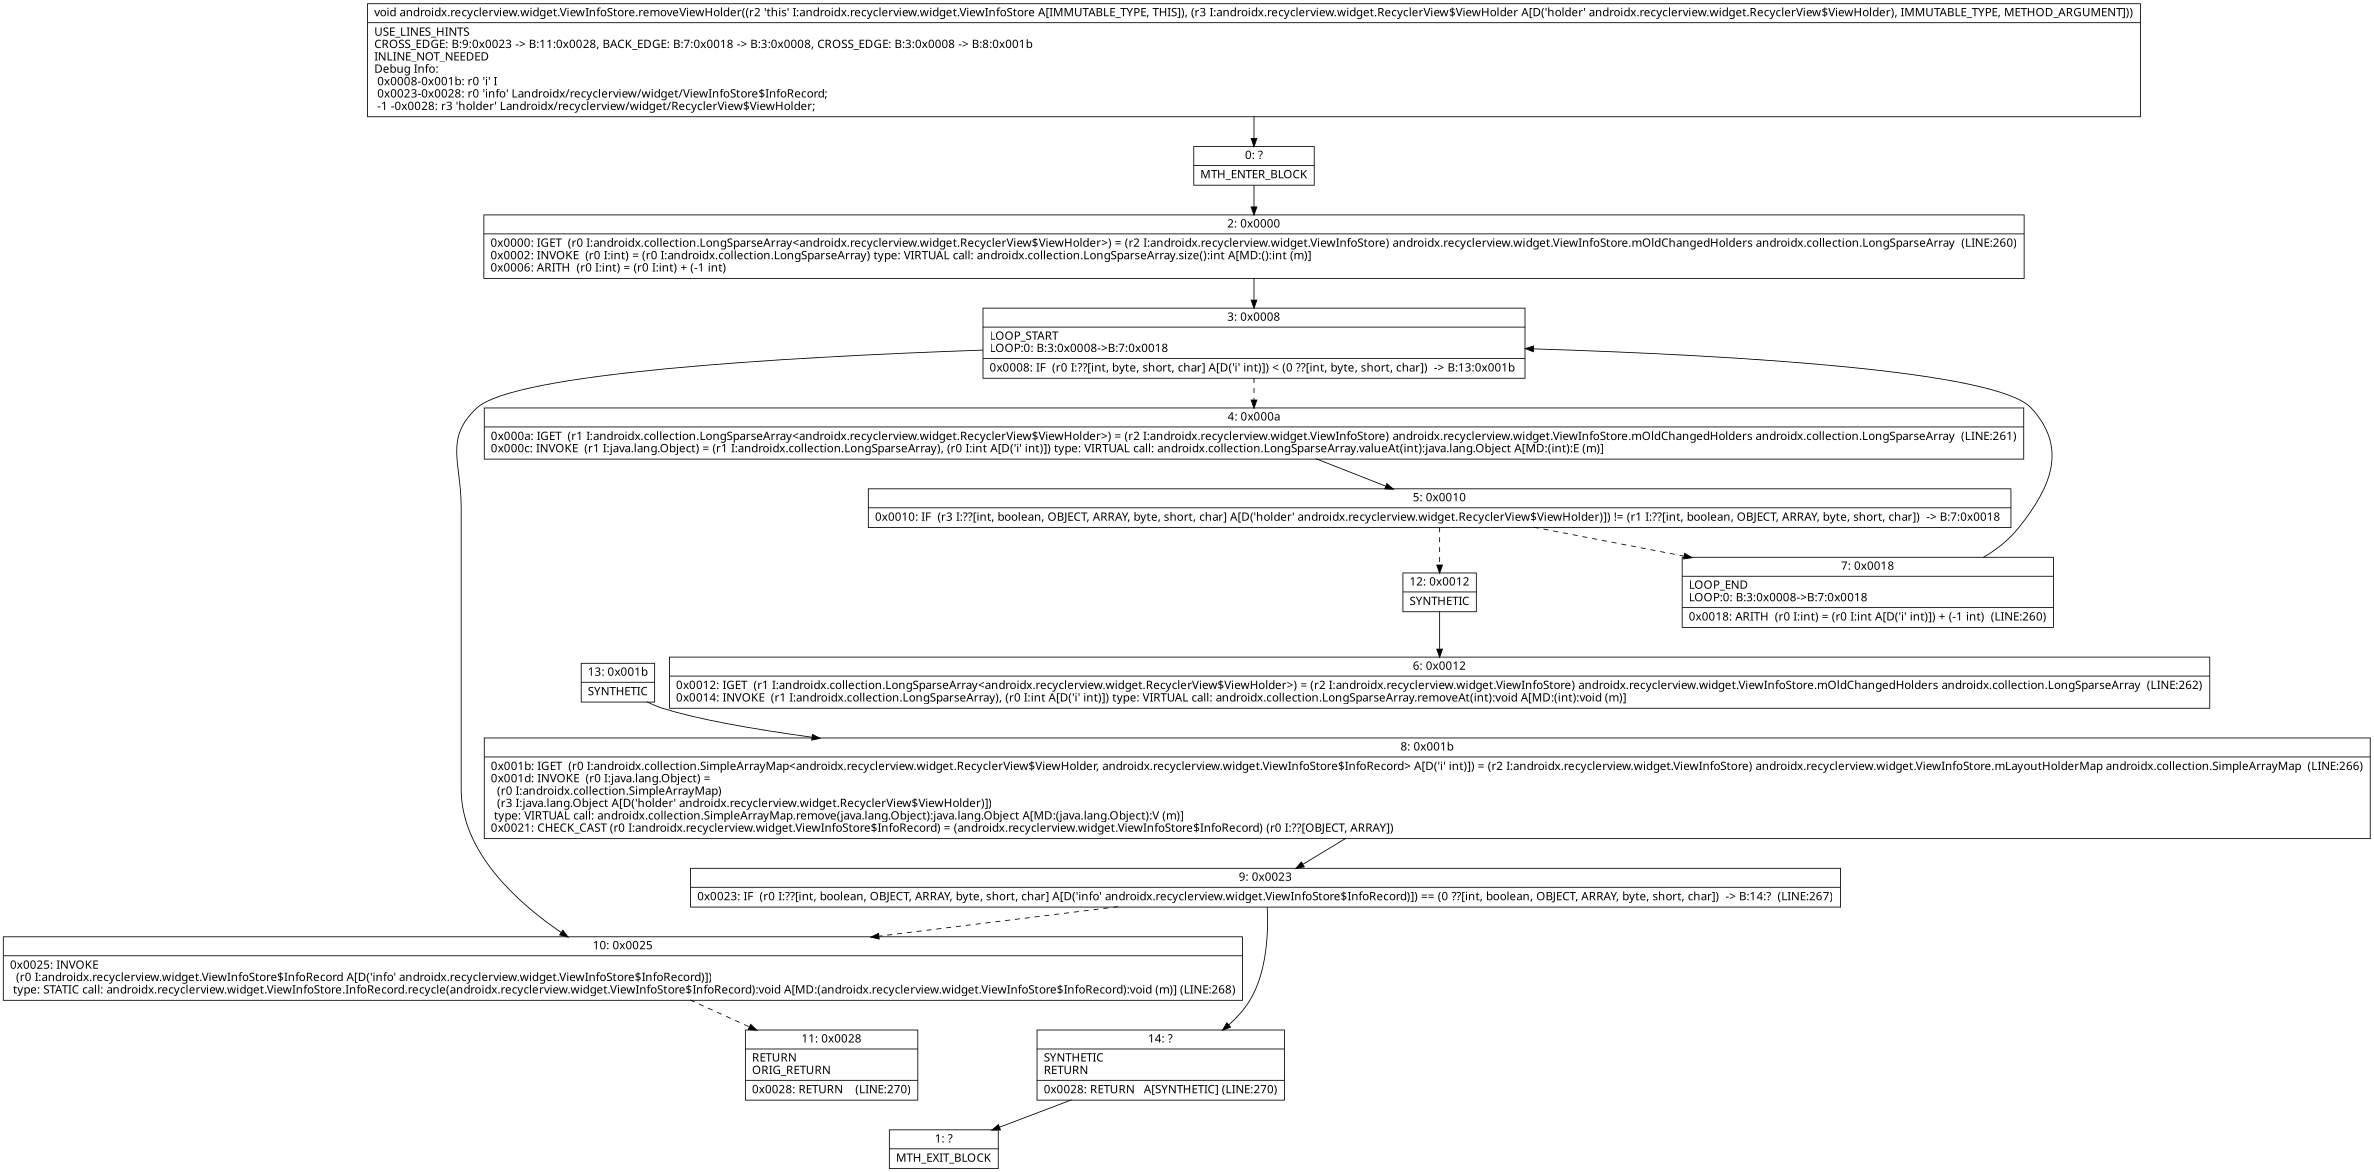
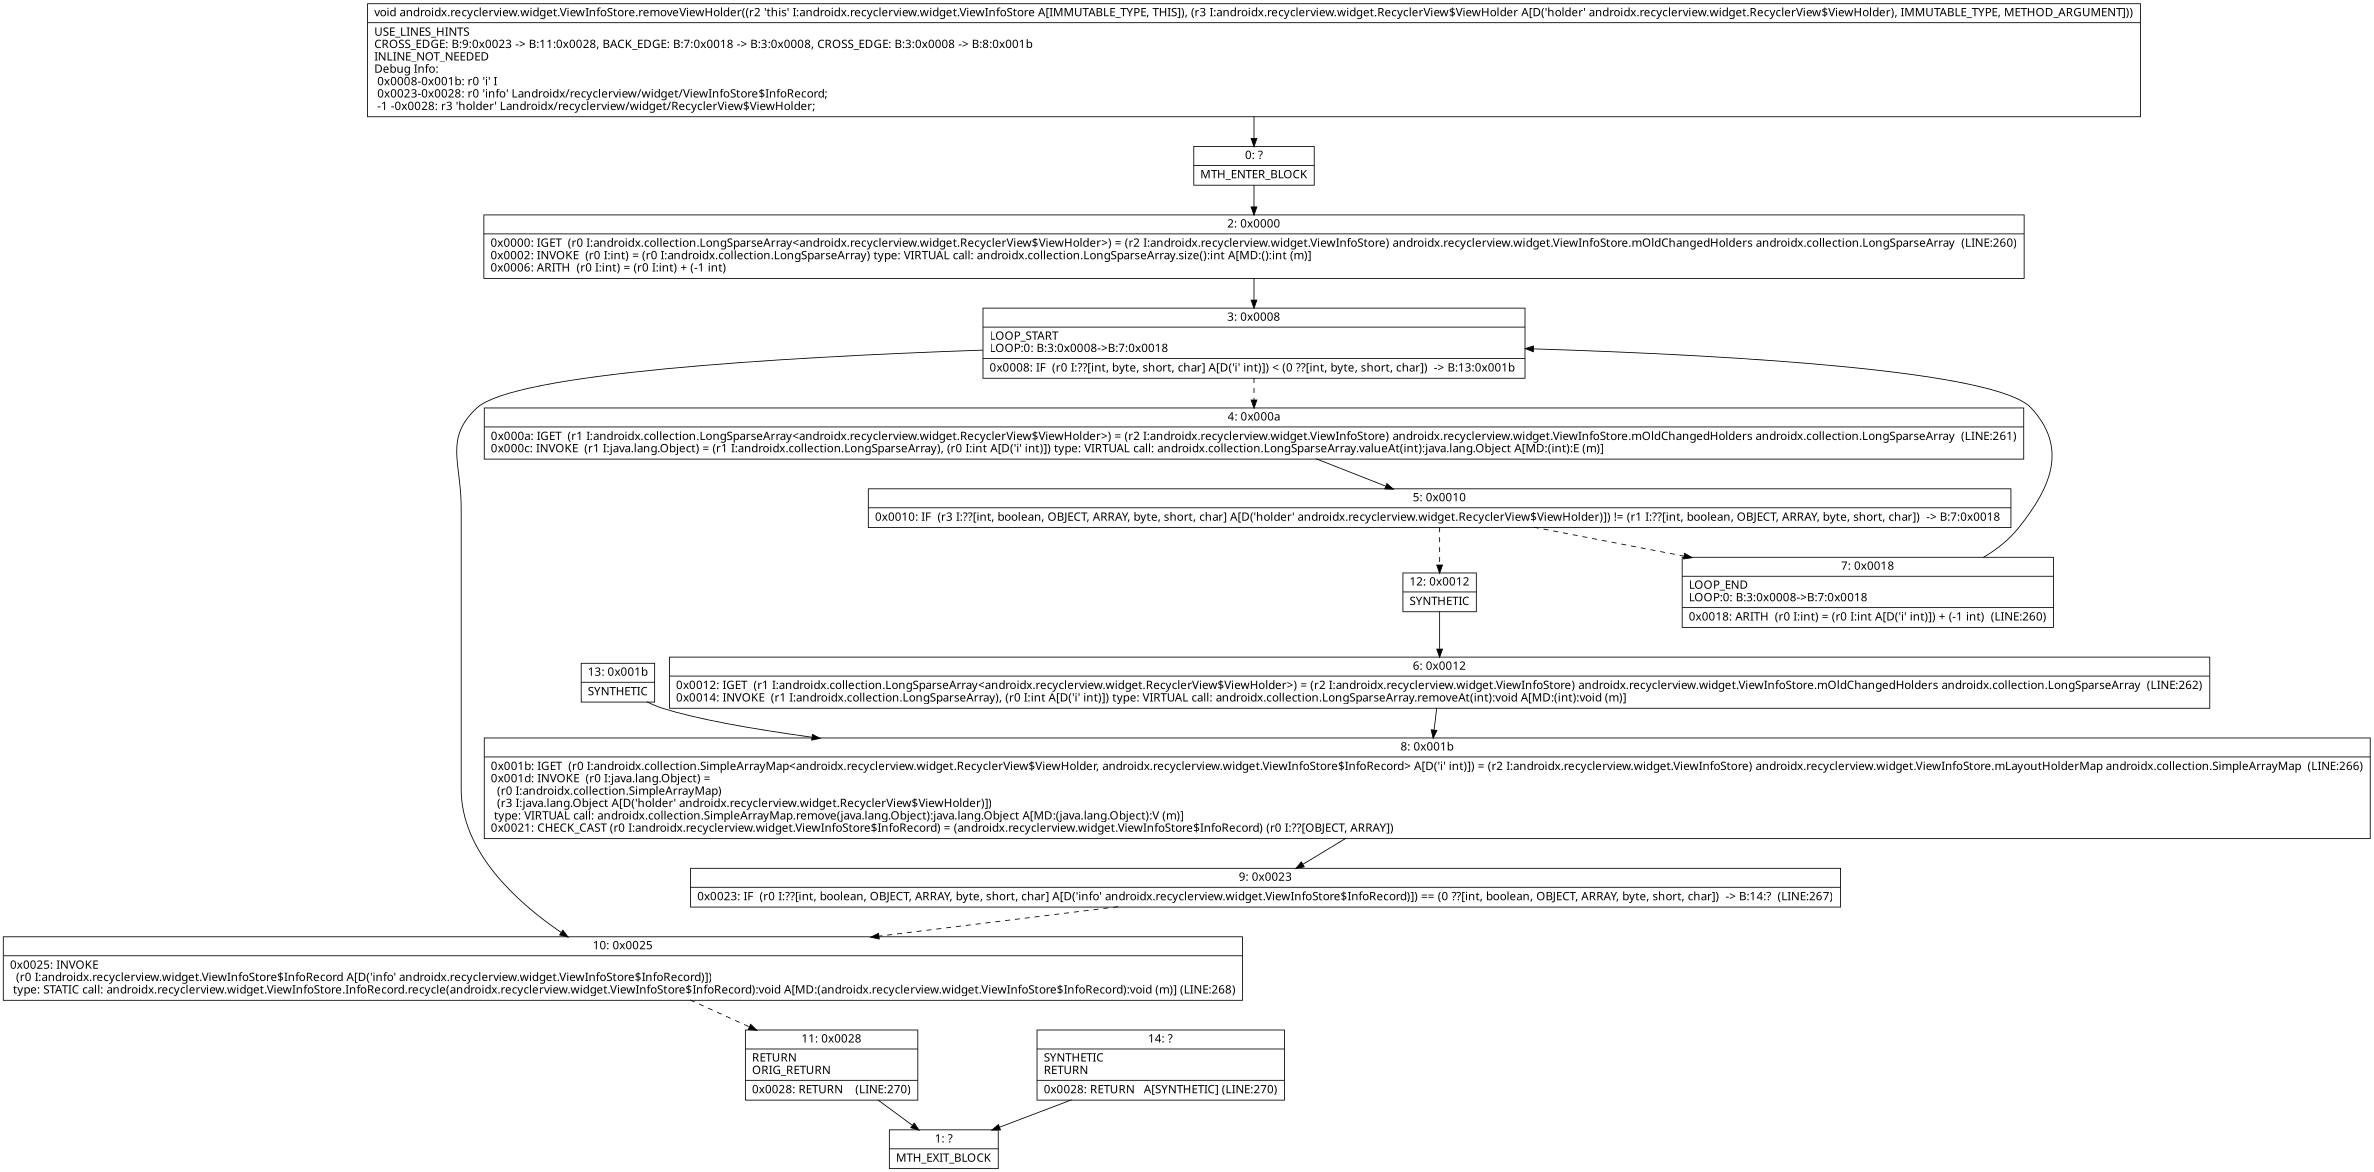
edge "6: 0x0012" -> "8: 0x001b": added
edge "9: 0x0023" -> "14: ?": removed
edge "11: 0x0028" -> "1: ?": added
